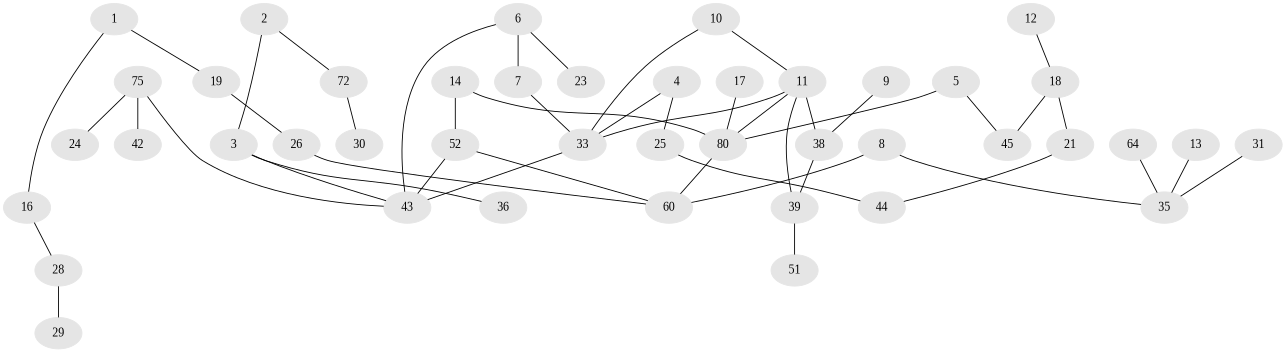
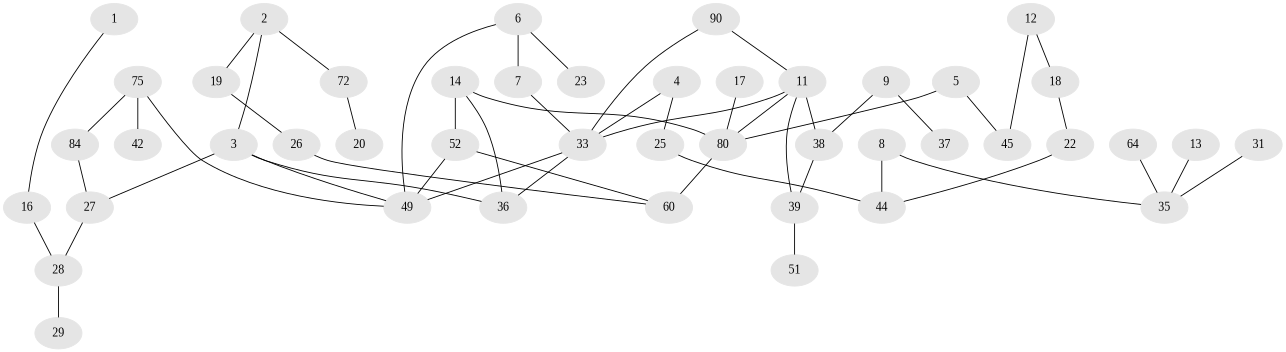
node "10": label "10" -> "90"
edge "1" -- "19": now "2" -- "19"
edge "18" -- "45": now "12" -- "45"
edge "14" -- "36": added
node "24": label "24" -> "84"
node "30": label "30" -> "20"
node "37": added
node "21": label "21" -> "22"
edge "33" -- "36": added
edge "8" -- "60": now "8" -- "44"
node "27": added
node "43": label "43" -> "49"
